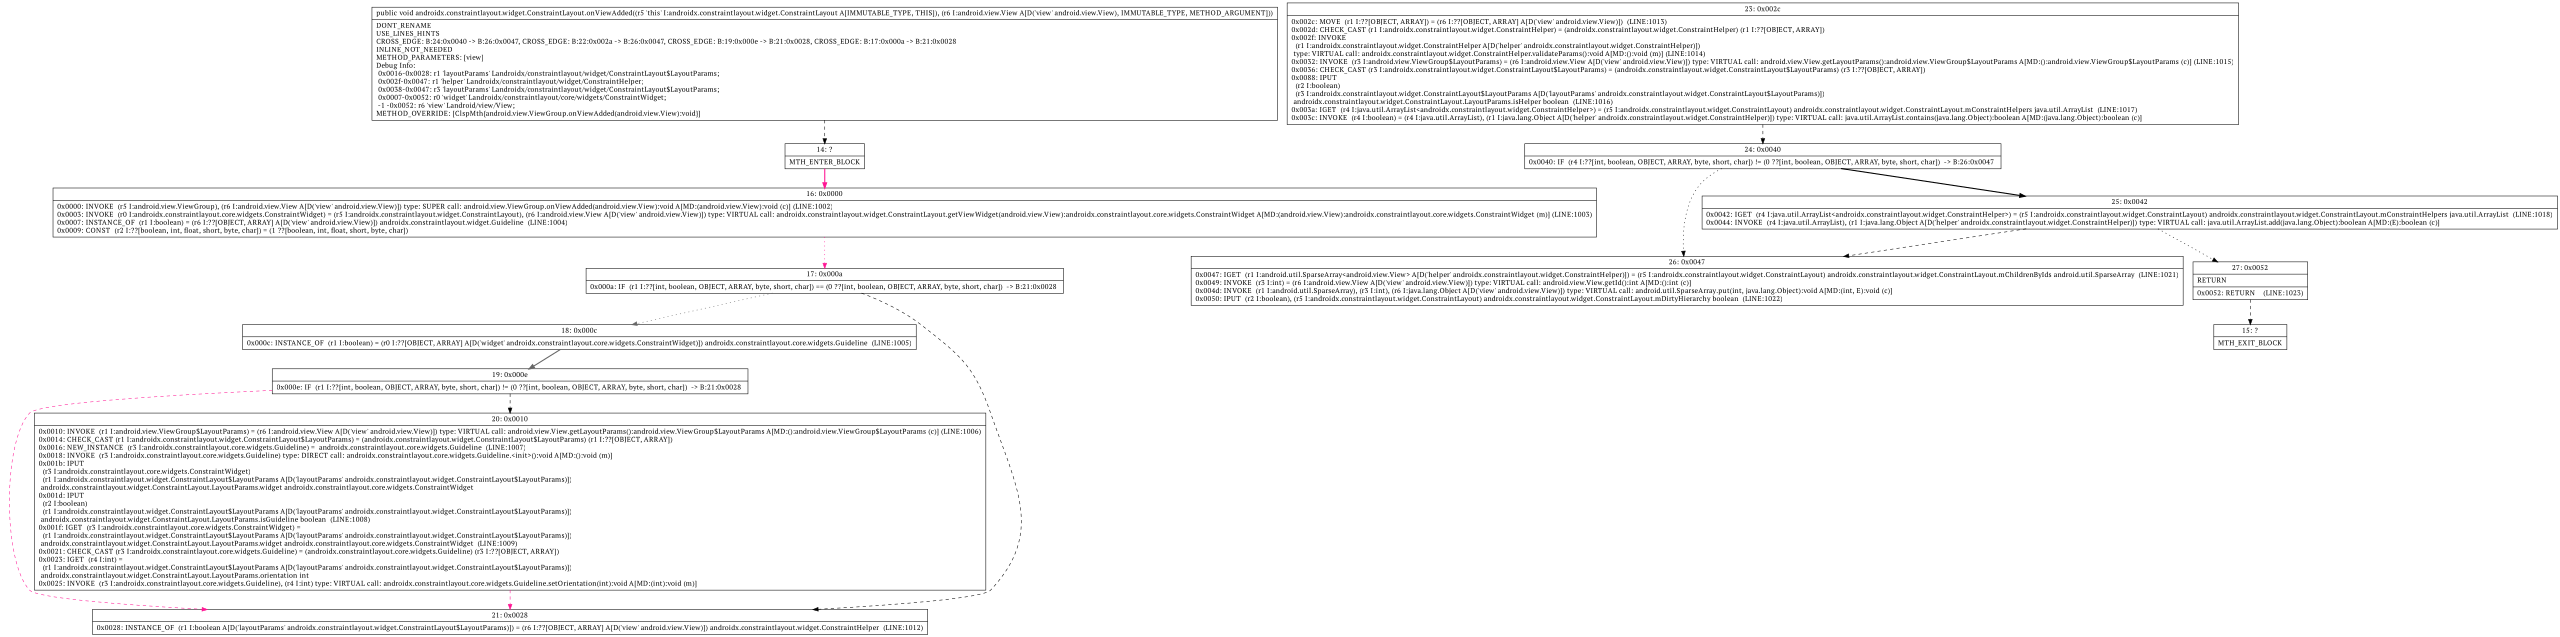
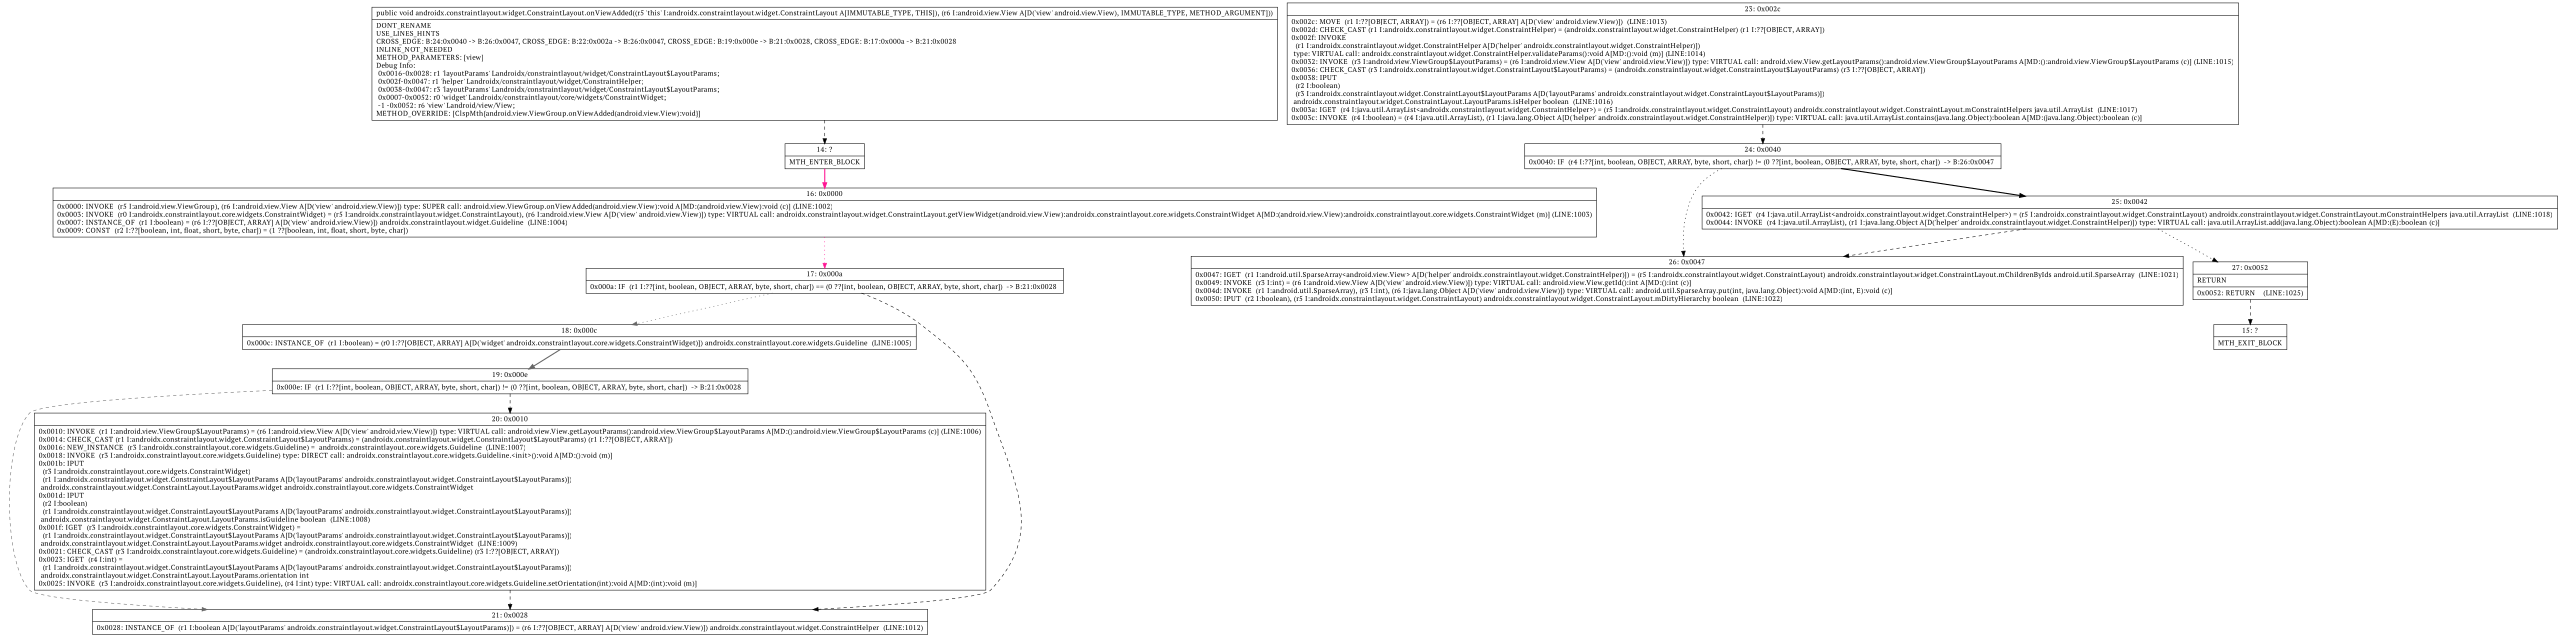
node "23: 0x002c": text "0x0088: IPUT" -> "0x0038: IPUT"
node "27: 0x0052": text "0x0052: RETURN    (LINE:1023)" -> "0x0052: RETURN    (LINE:1025)"
edge "19: 0x000e" -> "21: 0x0028": color deeppink -> gray40
edge "20: 0x0010" -> "21: 0x0028": color deeppink -> black
